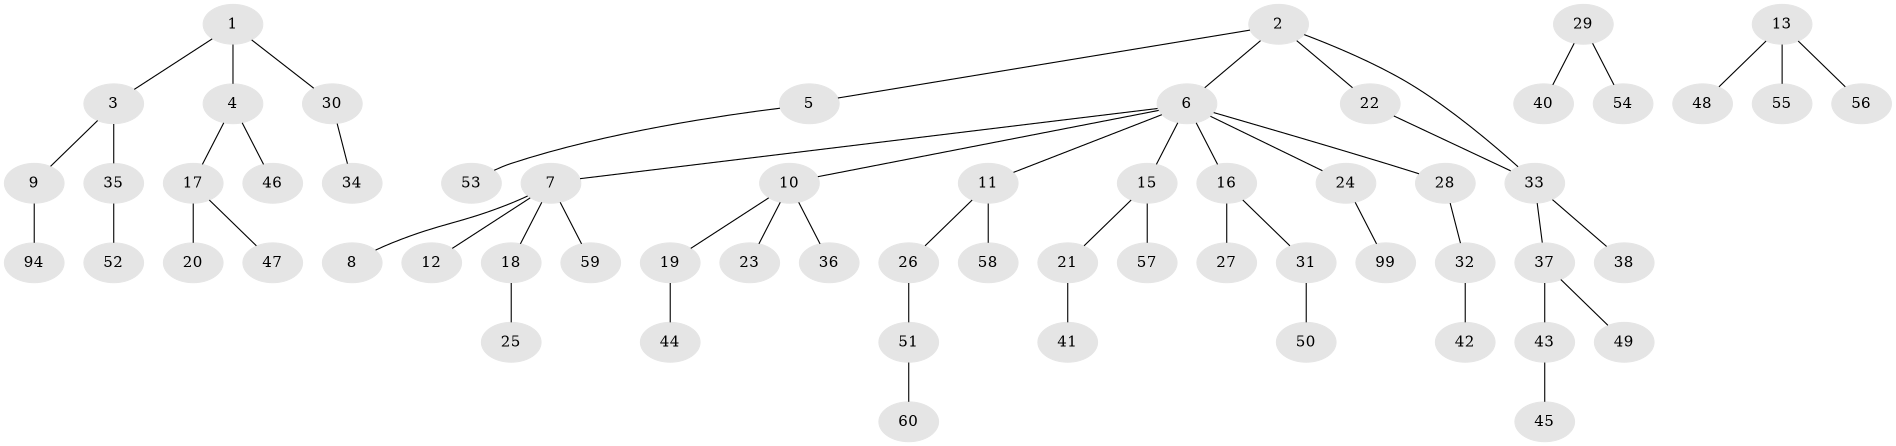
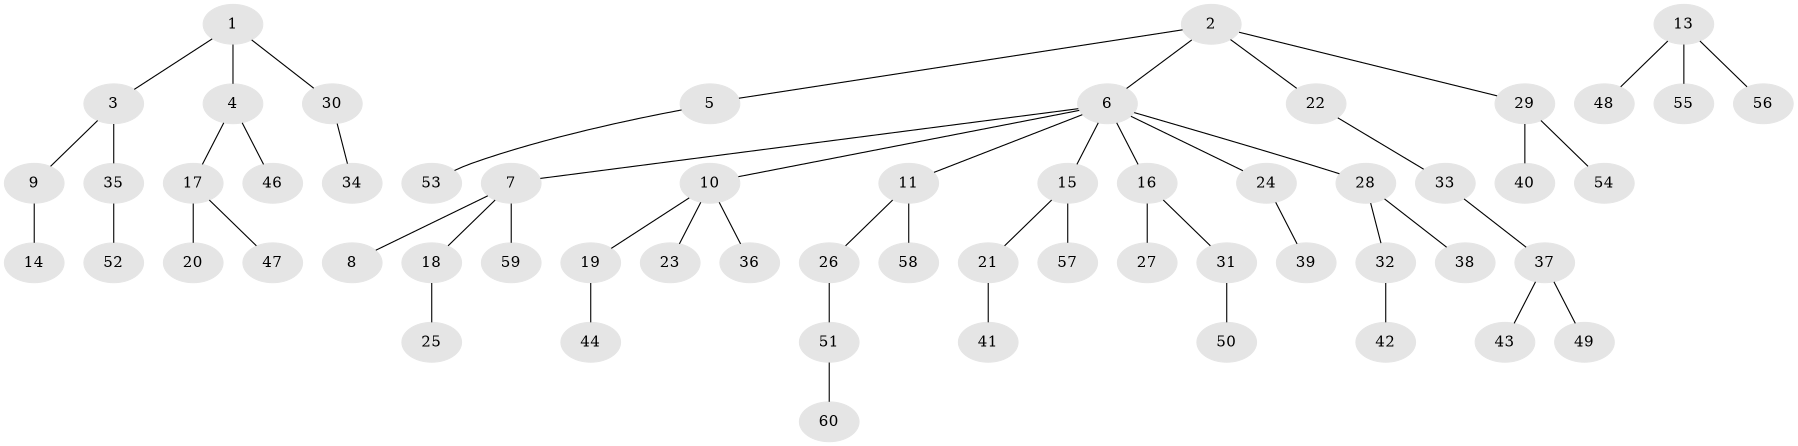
edge "2" -- "33": now "2" -- "29"
edge "33" -- "38": now "28" -- "38"
node "94": label "94" -> "14"
node "12": removed
node "99": label "99" -> "39"
node "45": removed
